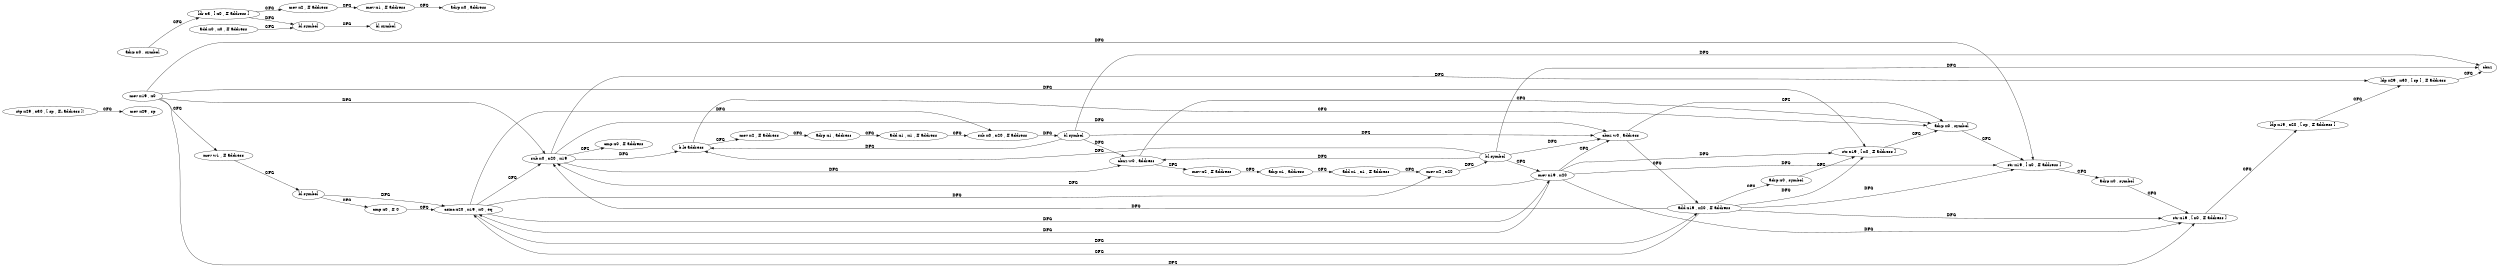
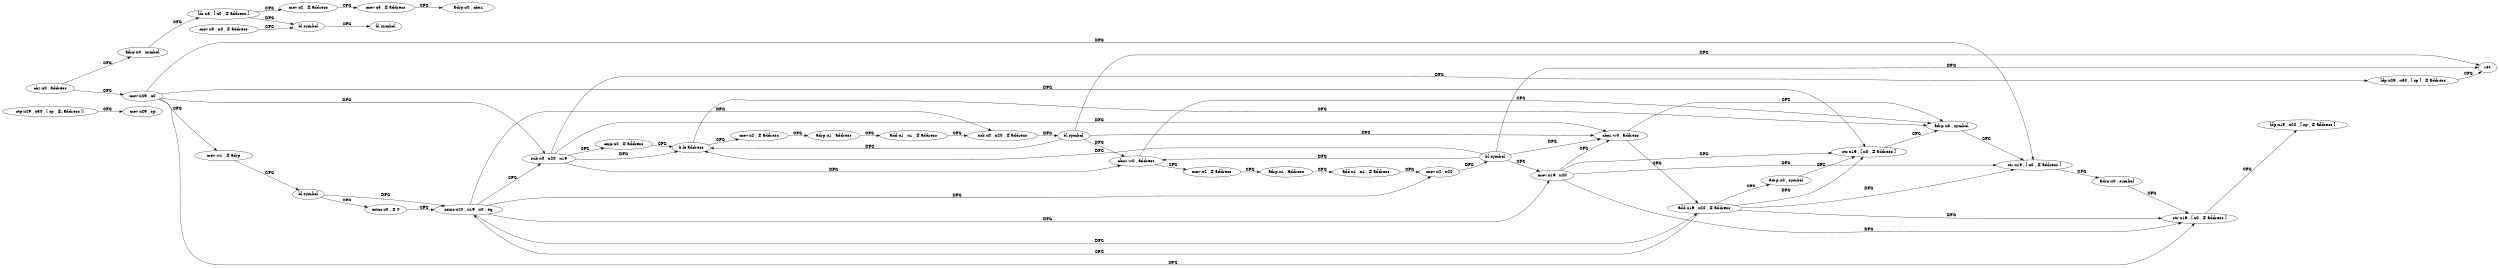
node "mov x1 , # address": label "mov x1 , # address" -> "mov x5 , # address"
node "adrp x0 , address": label "adrp x0 , address" -> "adrp x0 , cbnz"
node "add x0 , x0 , # address": label "add x0 , x0 , # address" -> "mov x0 , x0 , # address"
node "cbnz": label "cbnz" -> "ret"
node "cbz x0 , address": added
node "mov x19 , x0": label "mov x19 , x0" -> "mov x29 , x0"
edge "ldp x19 , x20 , [ sp , # address ]" -> "ldp x29 , x30 , [ sp ] , # address": removed, label "CFG"
edge "cmp x0 , # address" -> "b.le address": added, label "CFG"
node "mov w1 , # address": label "mov w1 , # address" -> "mov w1 , # adrp"
edge "mov x19 , x20" -> "sub x0 , x20 , x19": removed, label "DFG"
edge "add x19 , x20 , # address" -> "sub x0 , x20 , x19": removed, label "DFG"
node "cmp x0 , # 0": label "cmp x0 , # 0" -> "csinc x0 , # 0"
edge "mov x19 , x20" -> "csinc x20 , x19 , x0 , eq": removed, label "DFG"
